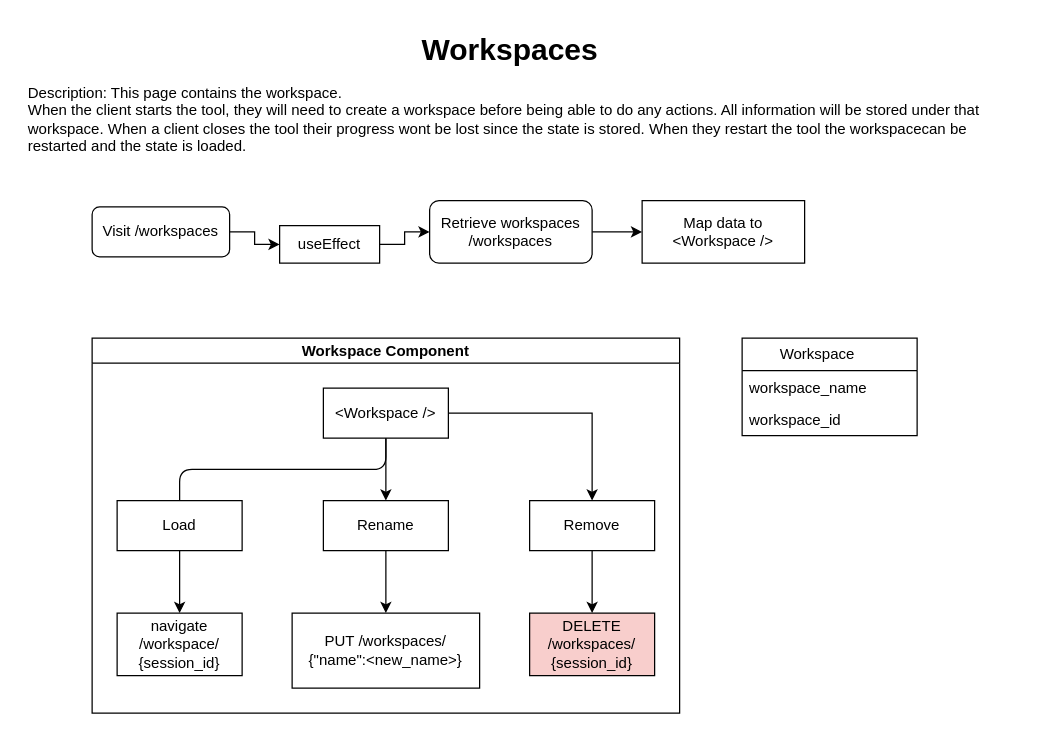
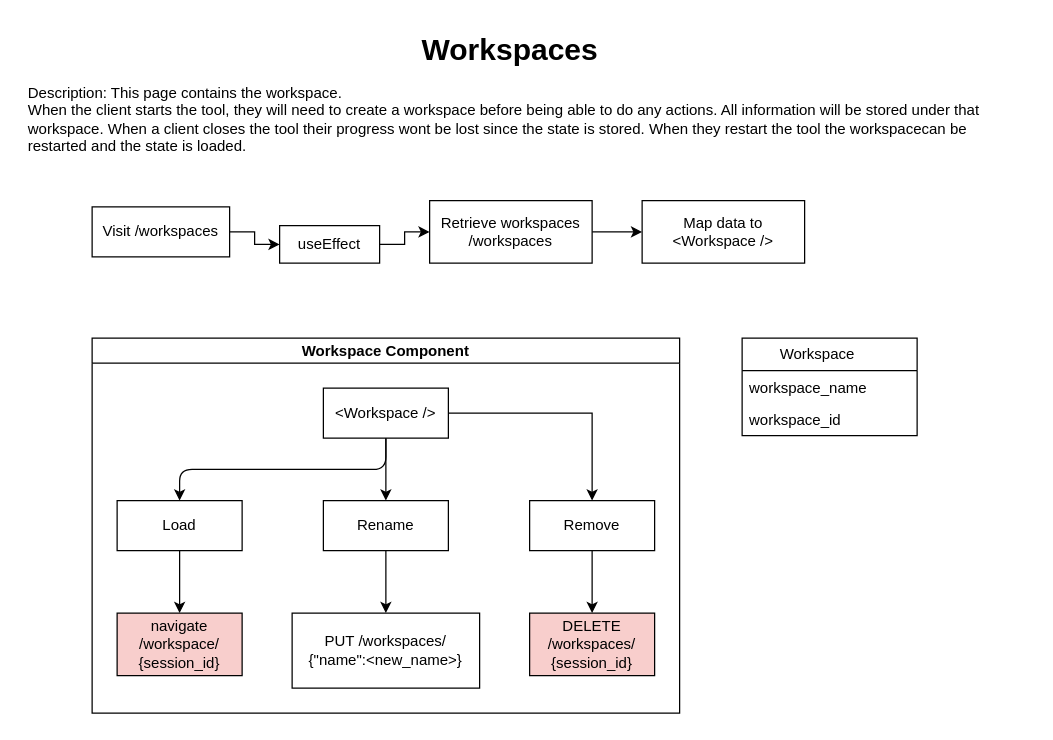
node "Visit /workspaces": shape rounded rectangle -> rectangle
node "Retrieve workspaces /workspaces": shape rounded rectangle -> rectangle
edge "<Workspace />" -- "Load": arrowhead none -> classic
node "navigate /workspace/ {session_id}": fillcolor #ffffff -> #f8cecc
